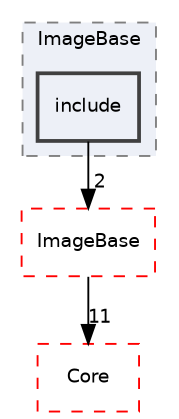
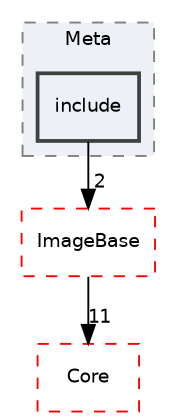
cluster "ImageBase": label "ImageBase" -> "Meta"
